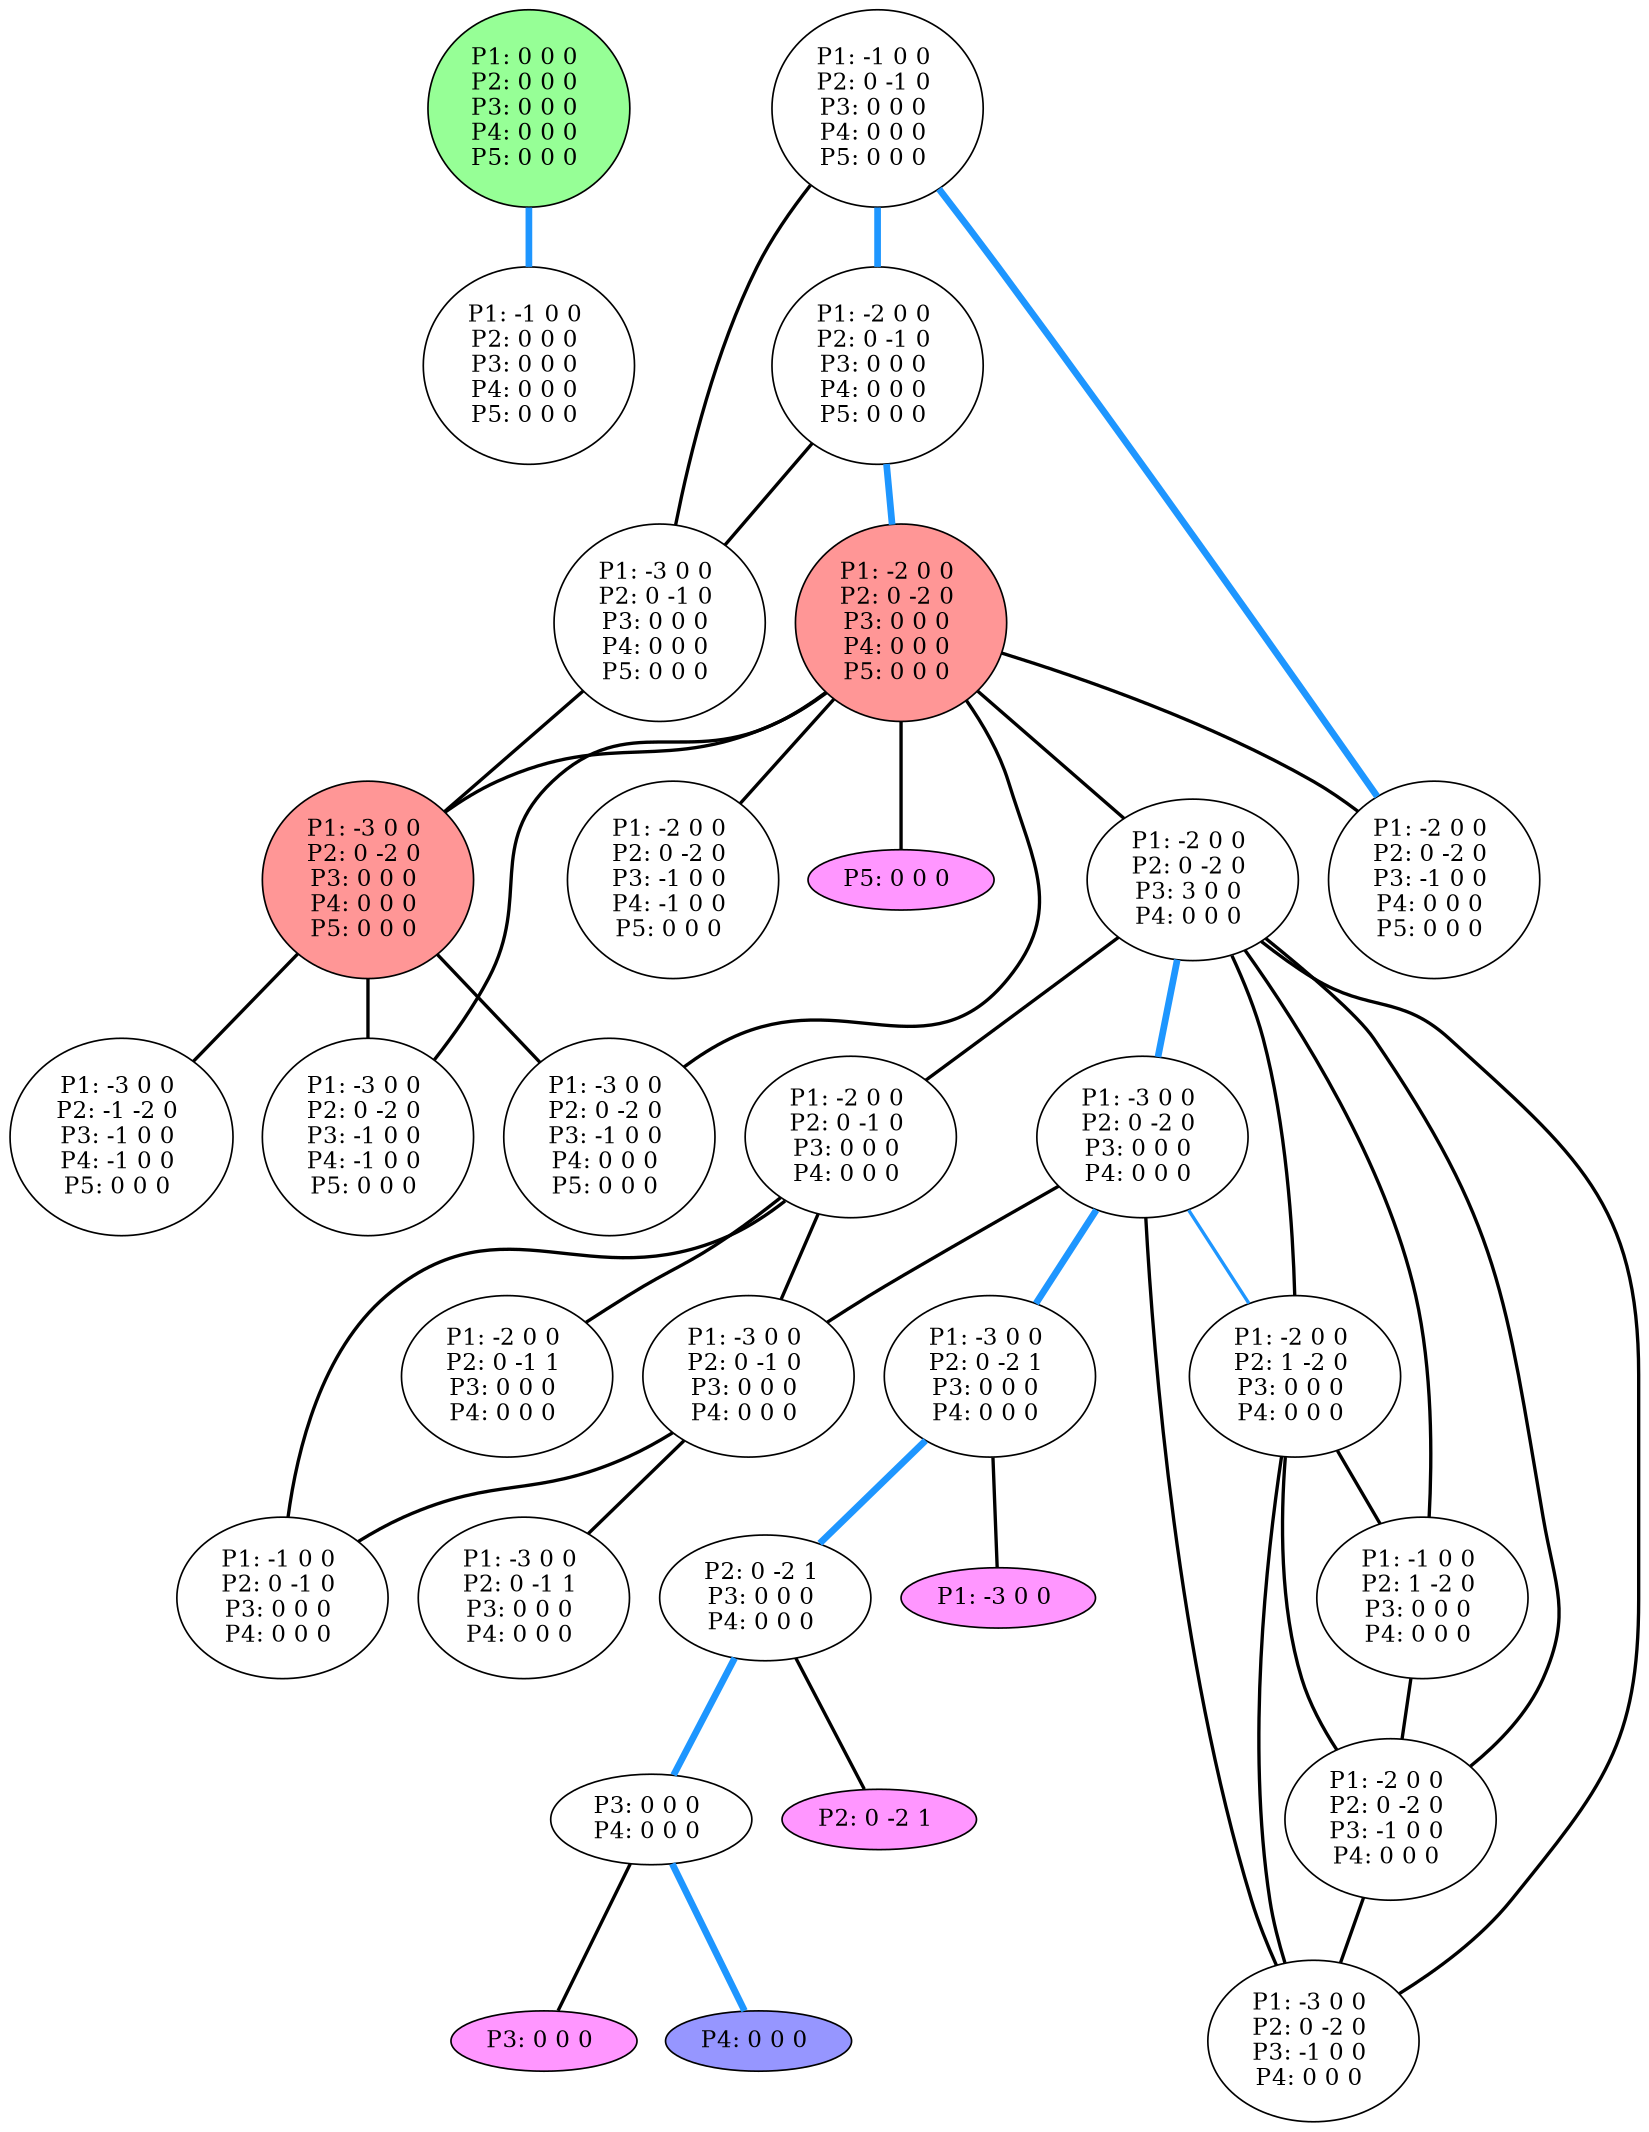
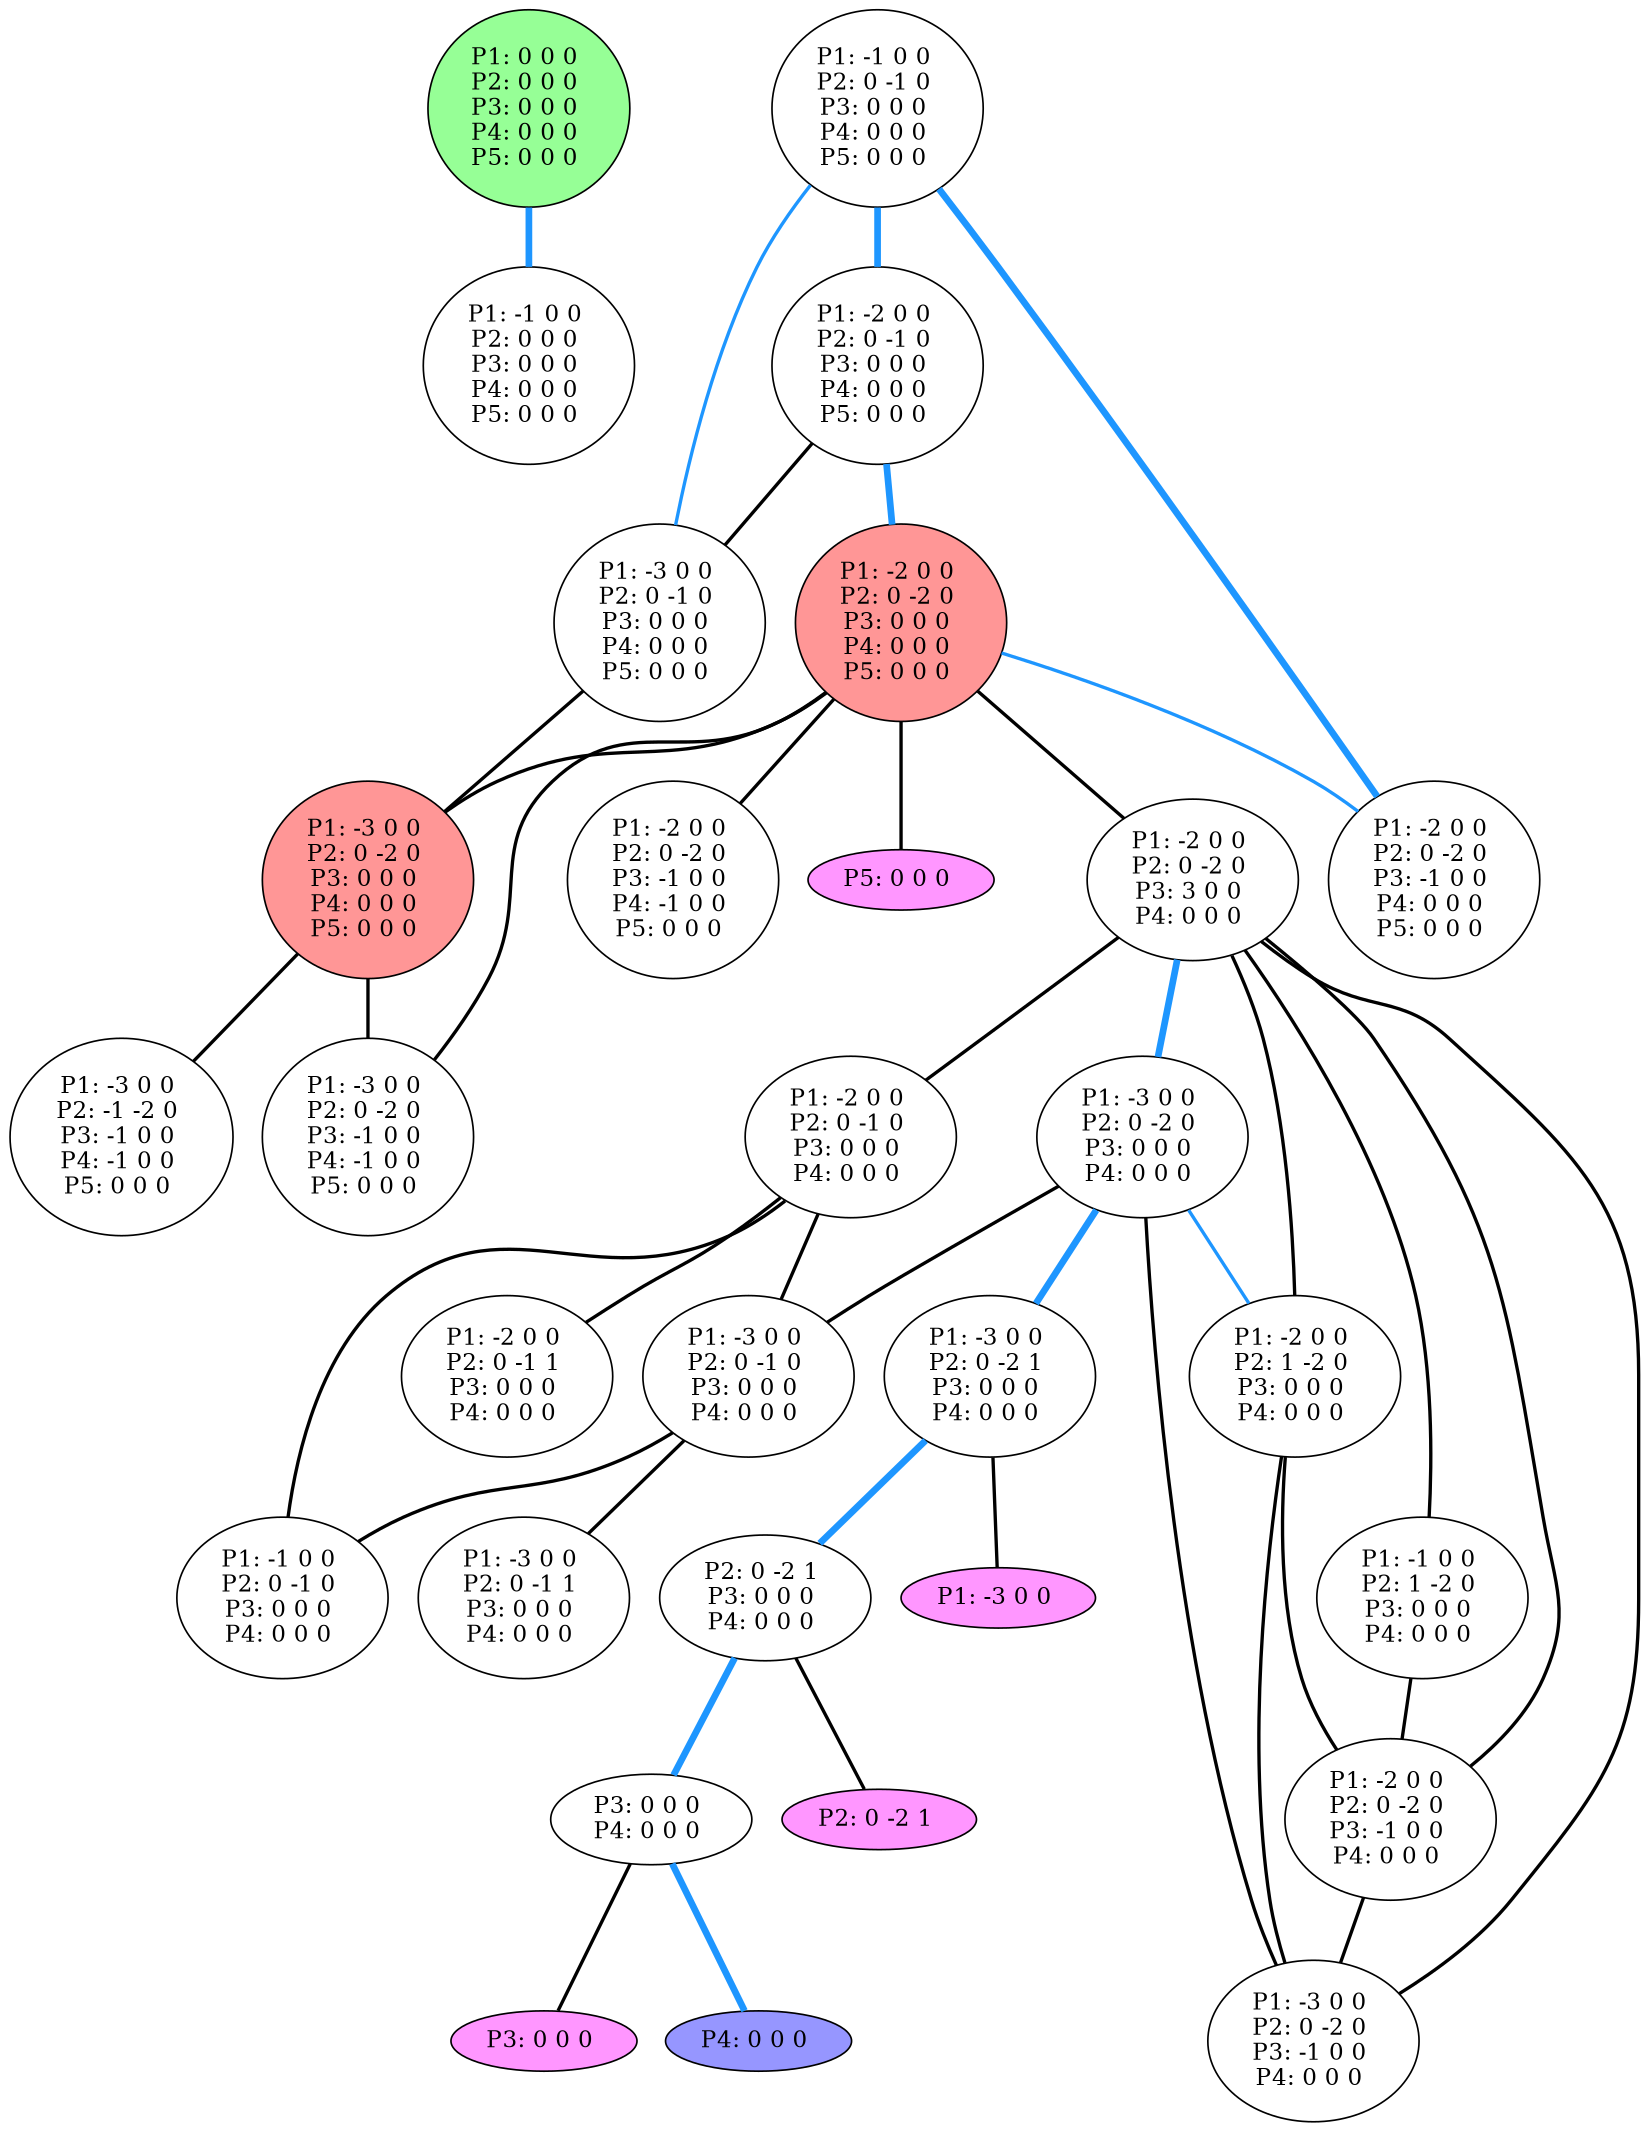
edge "P1: -1 0 0 P2: 0 -1 0 P3: 0 0 0 P4: 0 0 0 P5: 0 0 0" -- "P1: -3 0 0 P2: 0 -1 0 P3: 0 0 0 P4: 0 0 0 P5: 0 0 0": color black -> #1e96ff
edge "P1: -2 0 0 P2: 0 -2 0 P3: 0 0 0 P4: 0 0 0 P5: 0 0 0" -- "P1: -2 0 0 P2: 0 -2 0 P3: -1 0 0 P4: 0 0 0 P5: 0 0 0": color black -> #1e96ff
node "P1: -3 0 0 P2: 0 -2 0 P3: -1 0 0 P4: 0 0 0 P5: 0 0 0": removed
edge "P1: -2 0 0 P2: 1 -2 0 P3: 0 0 0 P4: 0 0 0" -- "P1: -1 0 0 P2: 1 -2 0 P3: 0 0 0 P4: 0 0 0": removed
